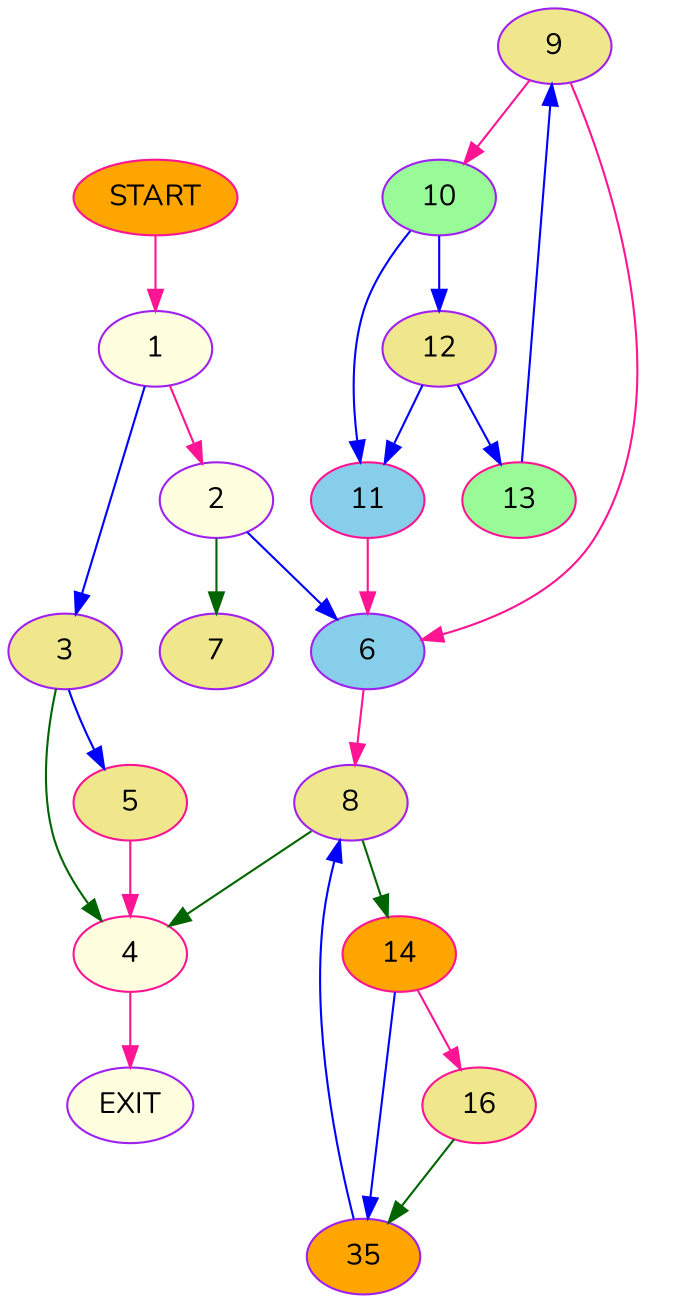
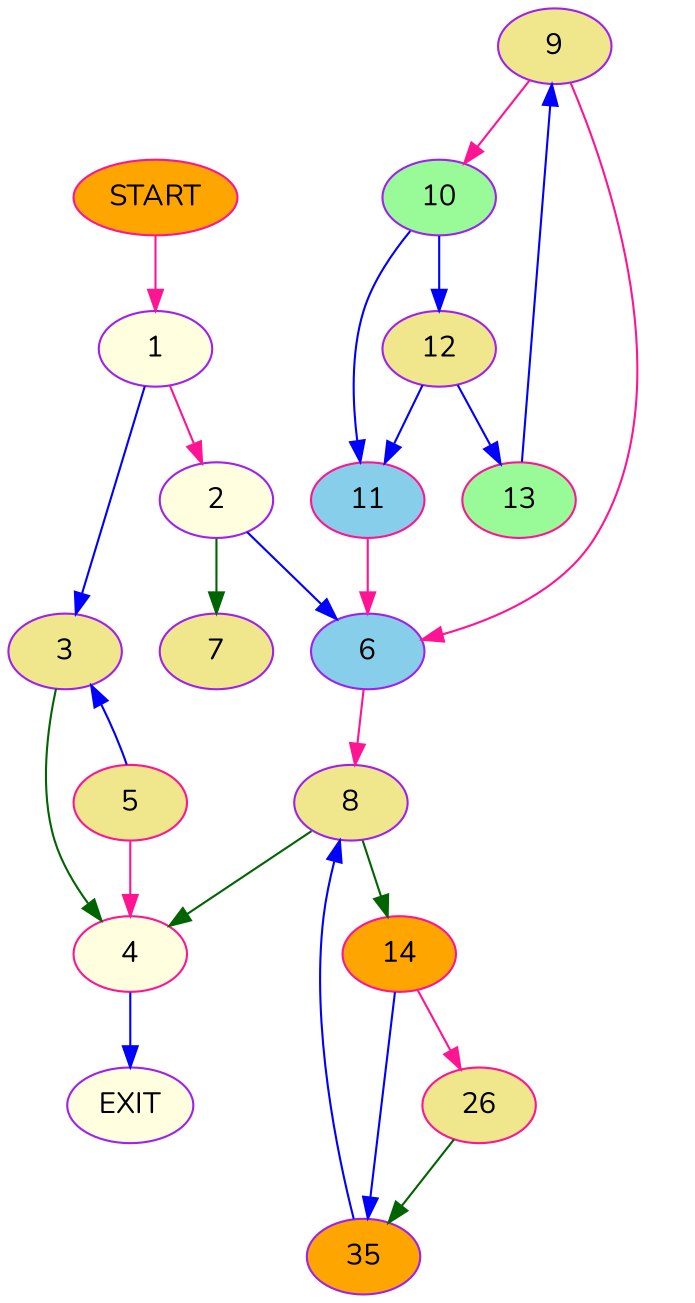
edge "3" -> "5": reversed
edge "4" -> "EXIT": color deeppink -> blue
node "16": label "16" -> "26"
